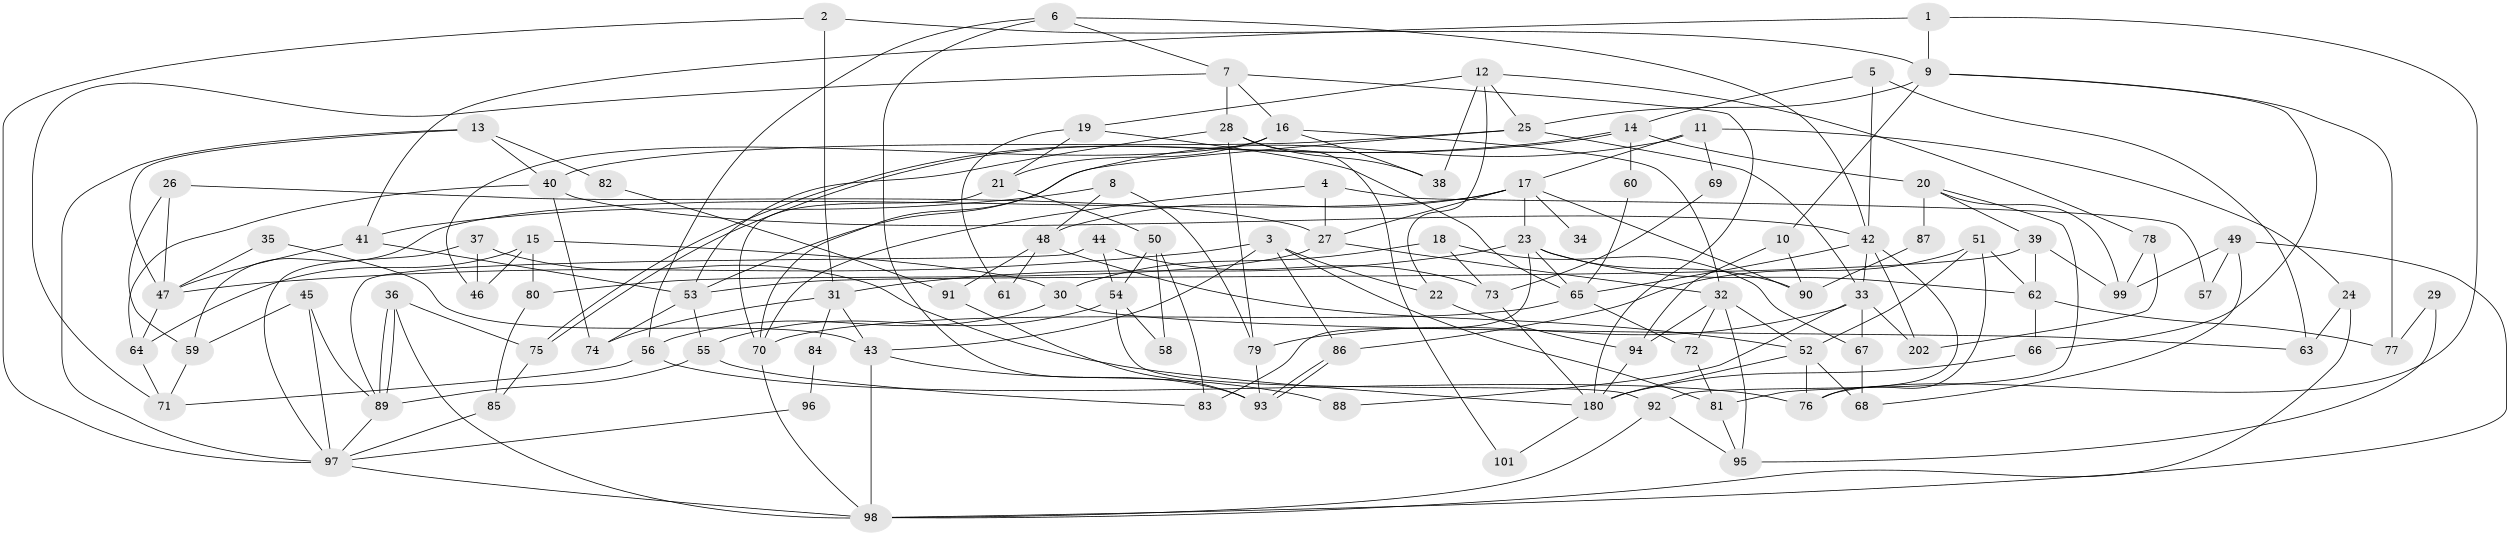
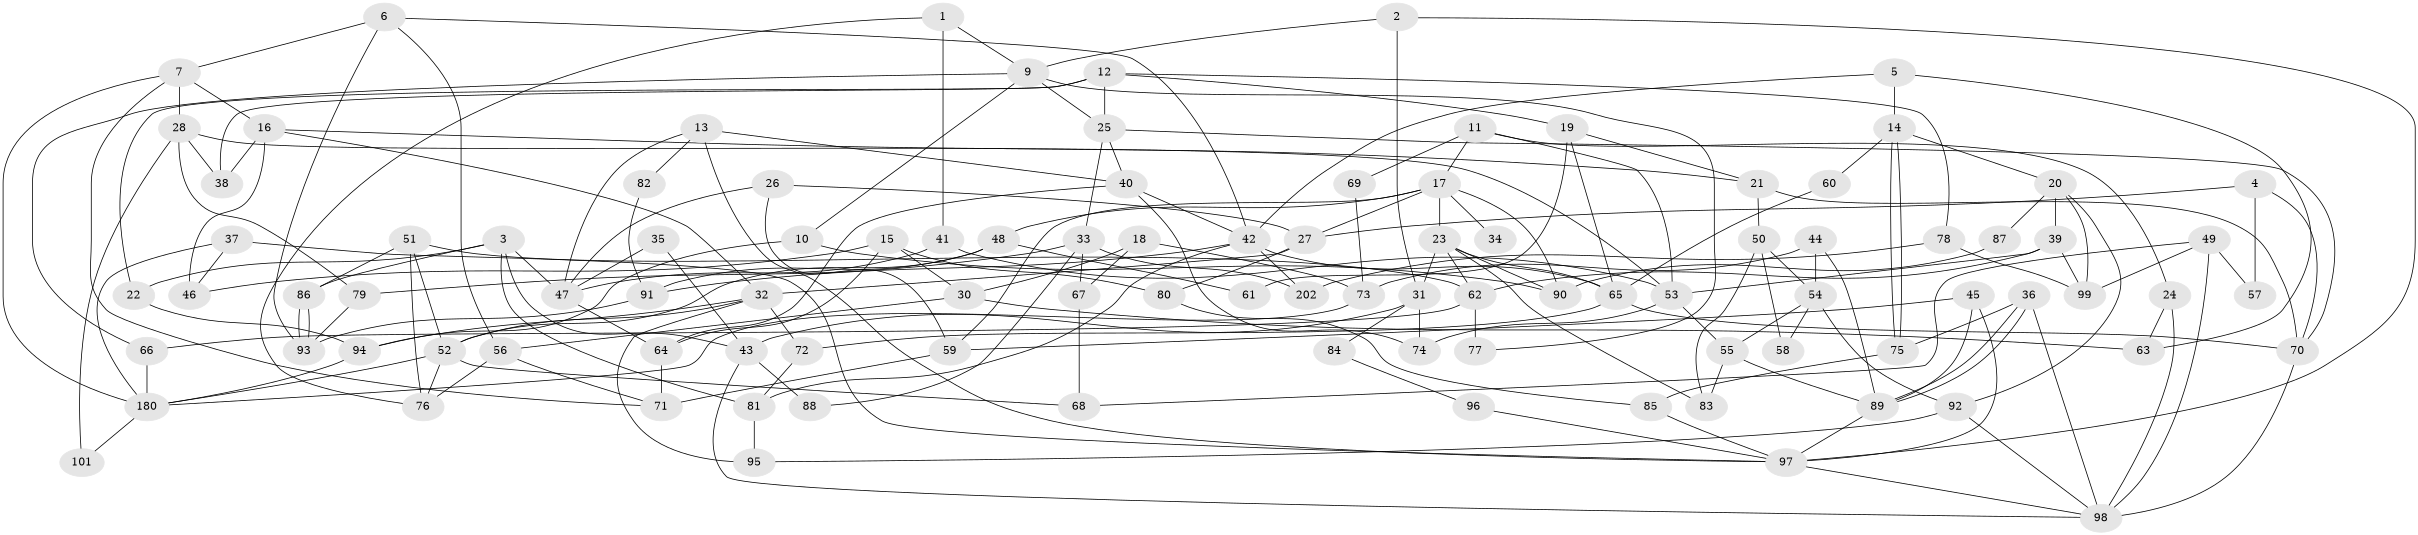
node "8": removed
edge "42" -- "33": now "42" -- "91"
node "29": removed
